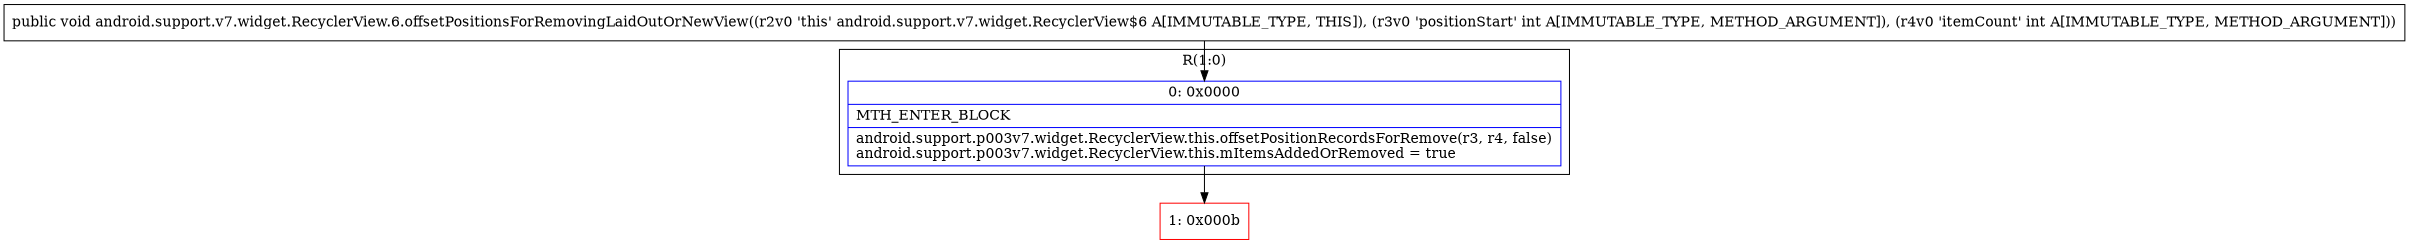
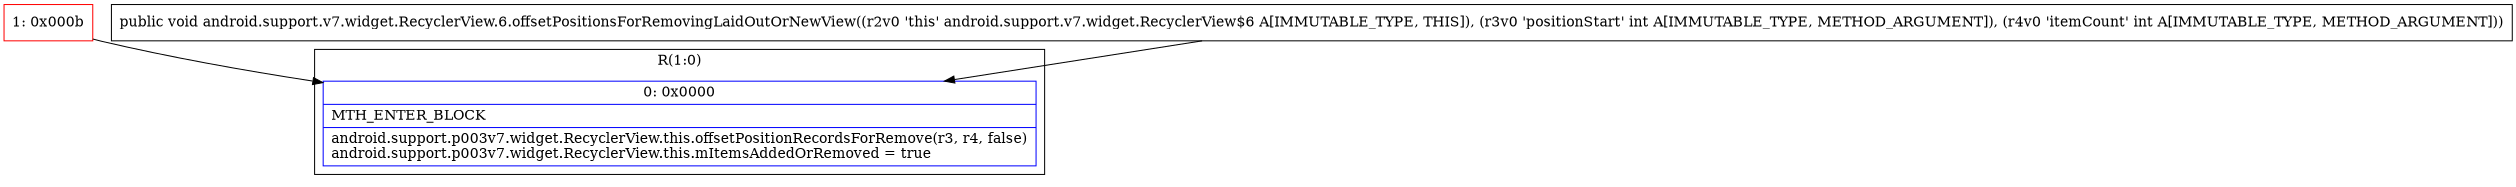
edge "0: 0x0000" -> "1: 0x000b": reversed
